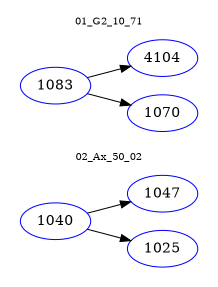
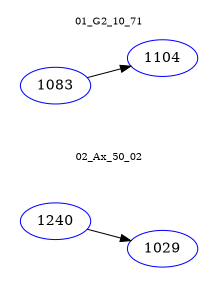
node "4104": label "4104" -> "1104"
node "1070": removed
node "1047": removed
node "1040": label "1040" -> "1240"
node "1025": label "1025" -> "1029"
